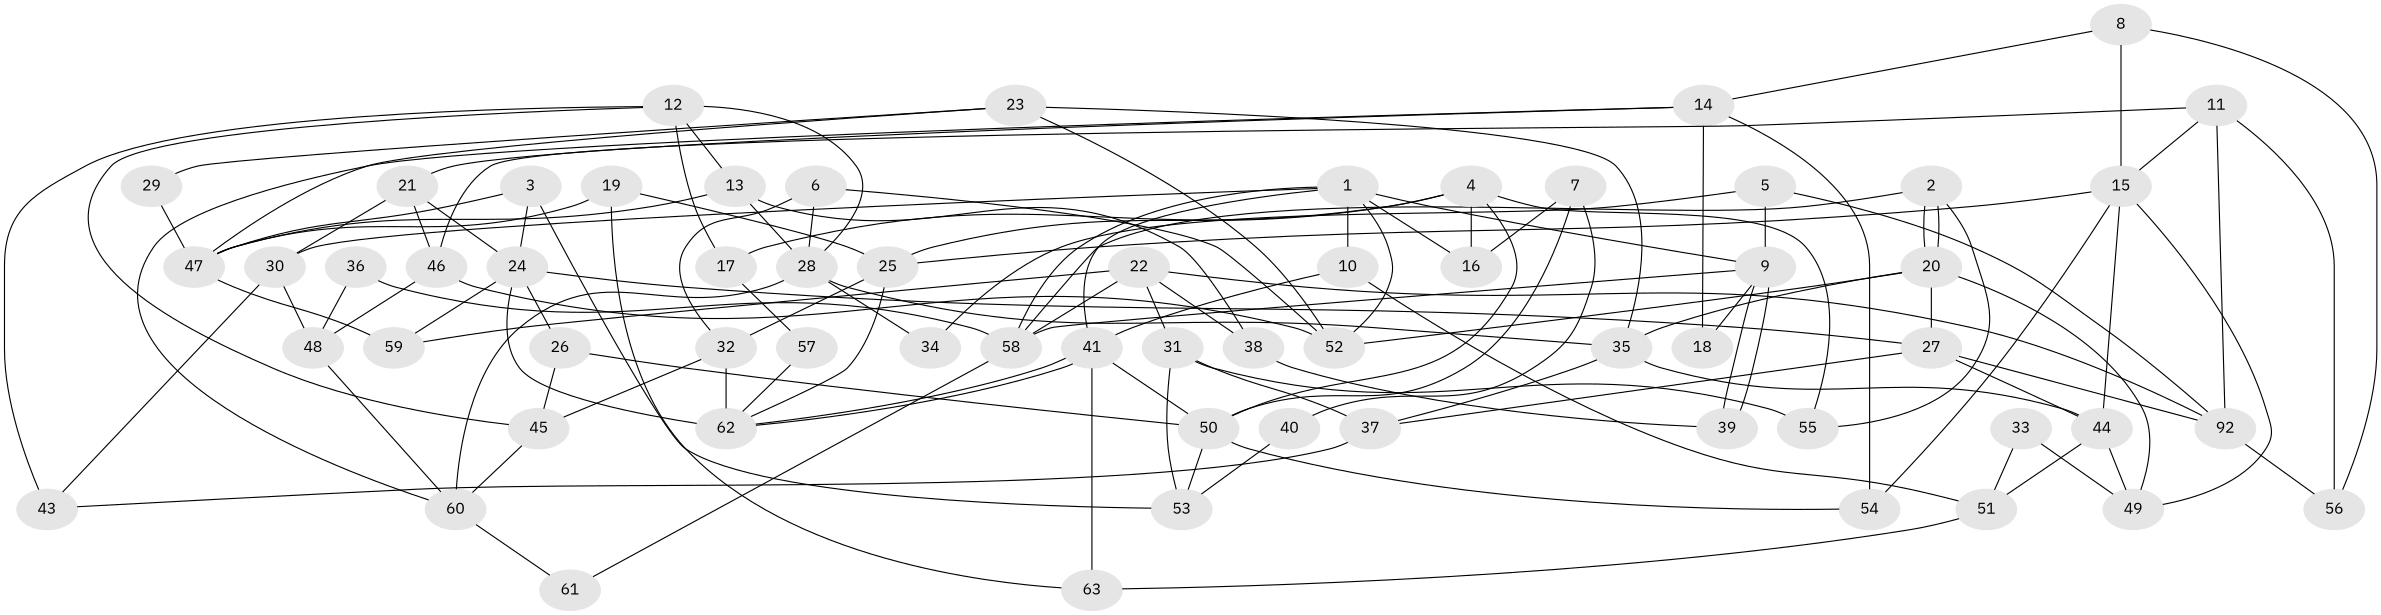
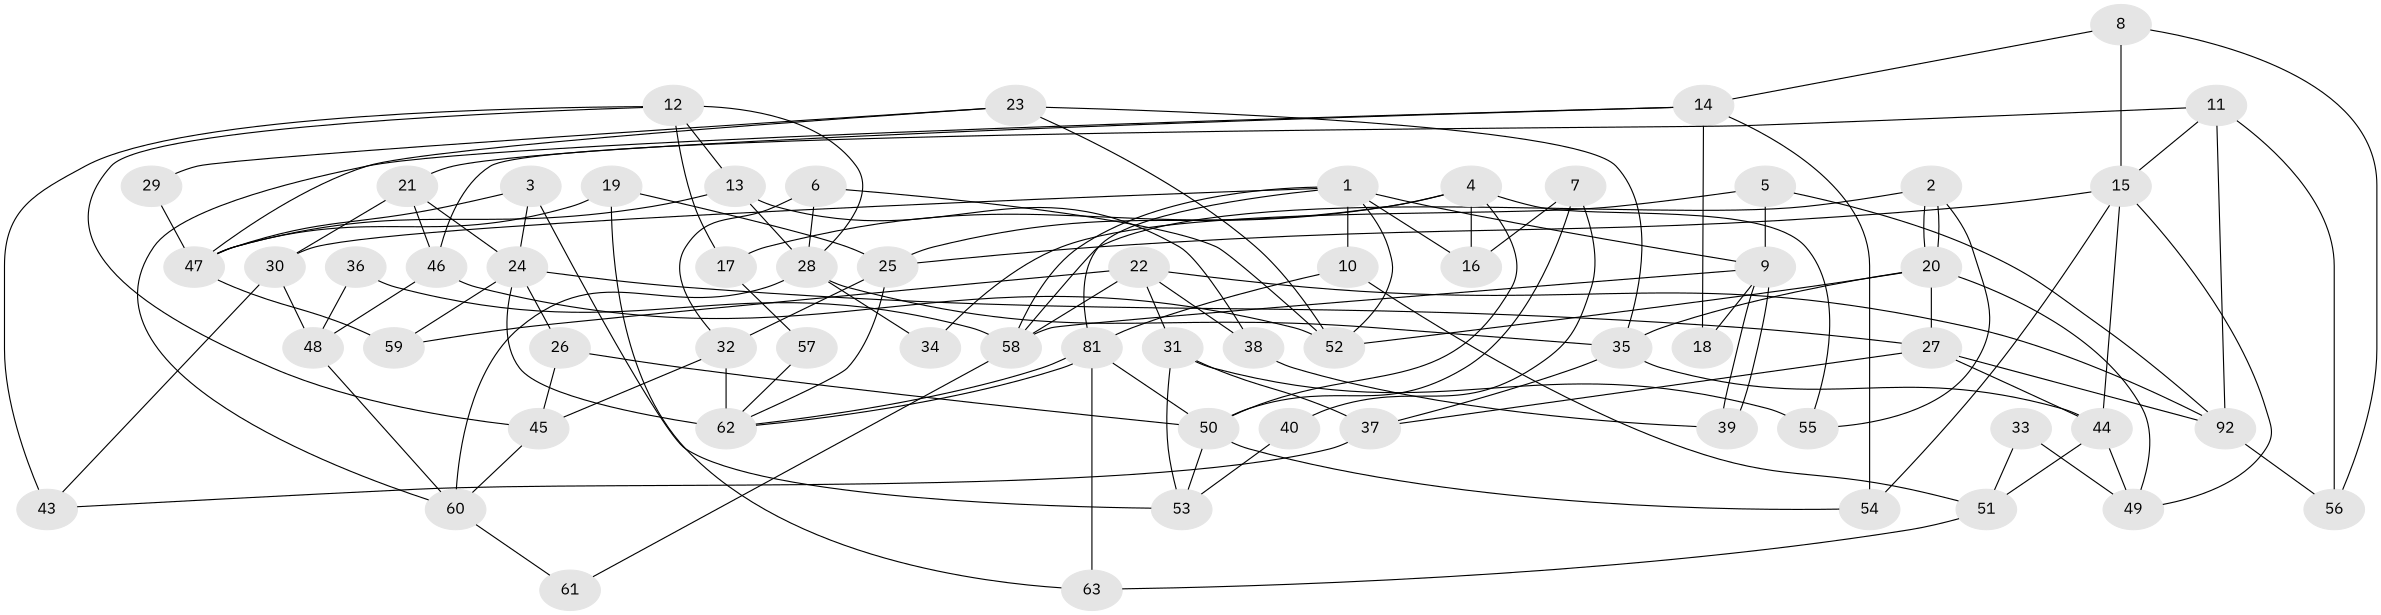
node "41": label "41" -> "81"
